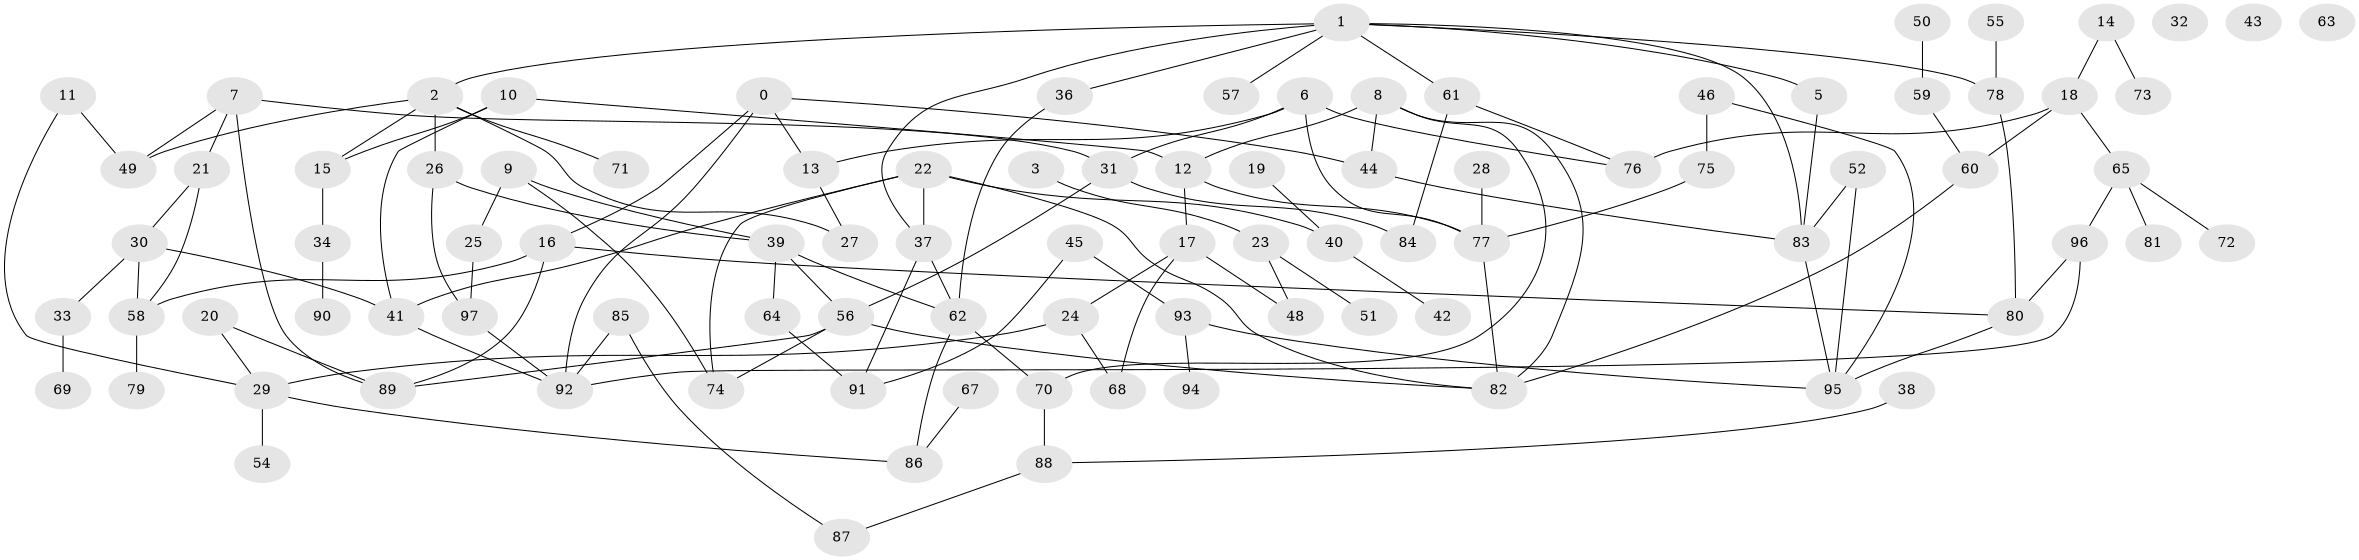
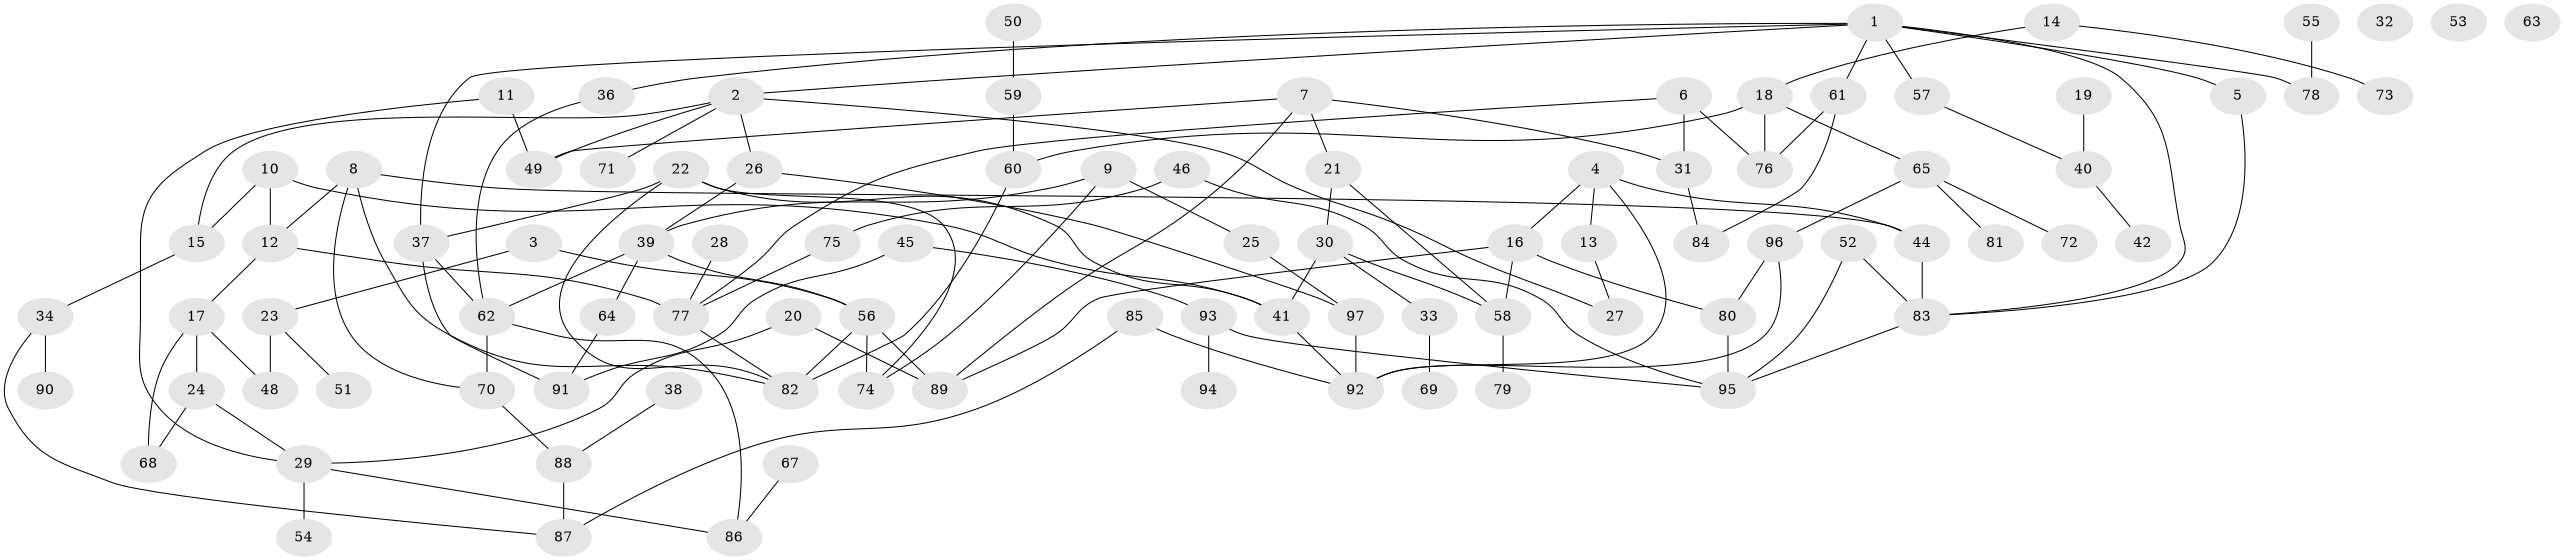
node "43": label "43" -> "53"
node "0": label "0" -> "4"
edge "6" -- "13": removed
edge "22" -- "40": now "57" -- "40"
edge "78" -- "80": removed
edge "31" -- "56": now "3" -- "56"
edge "34" -- "87": added
